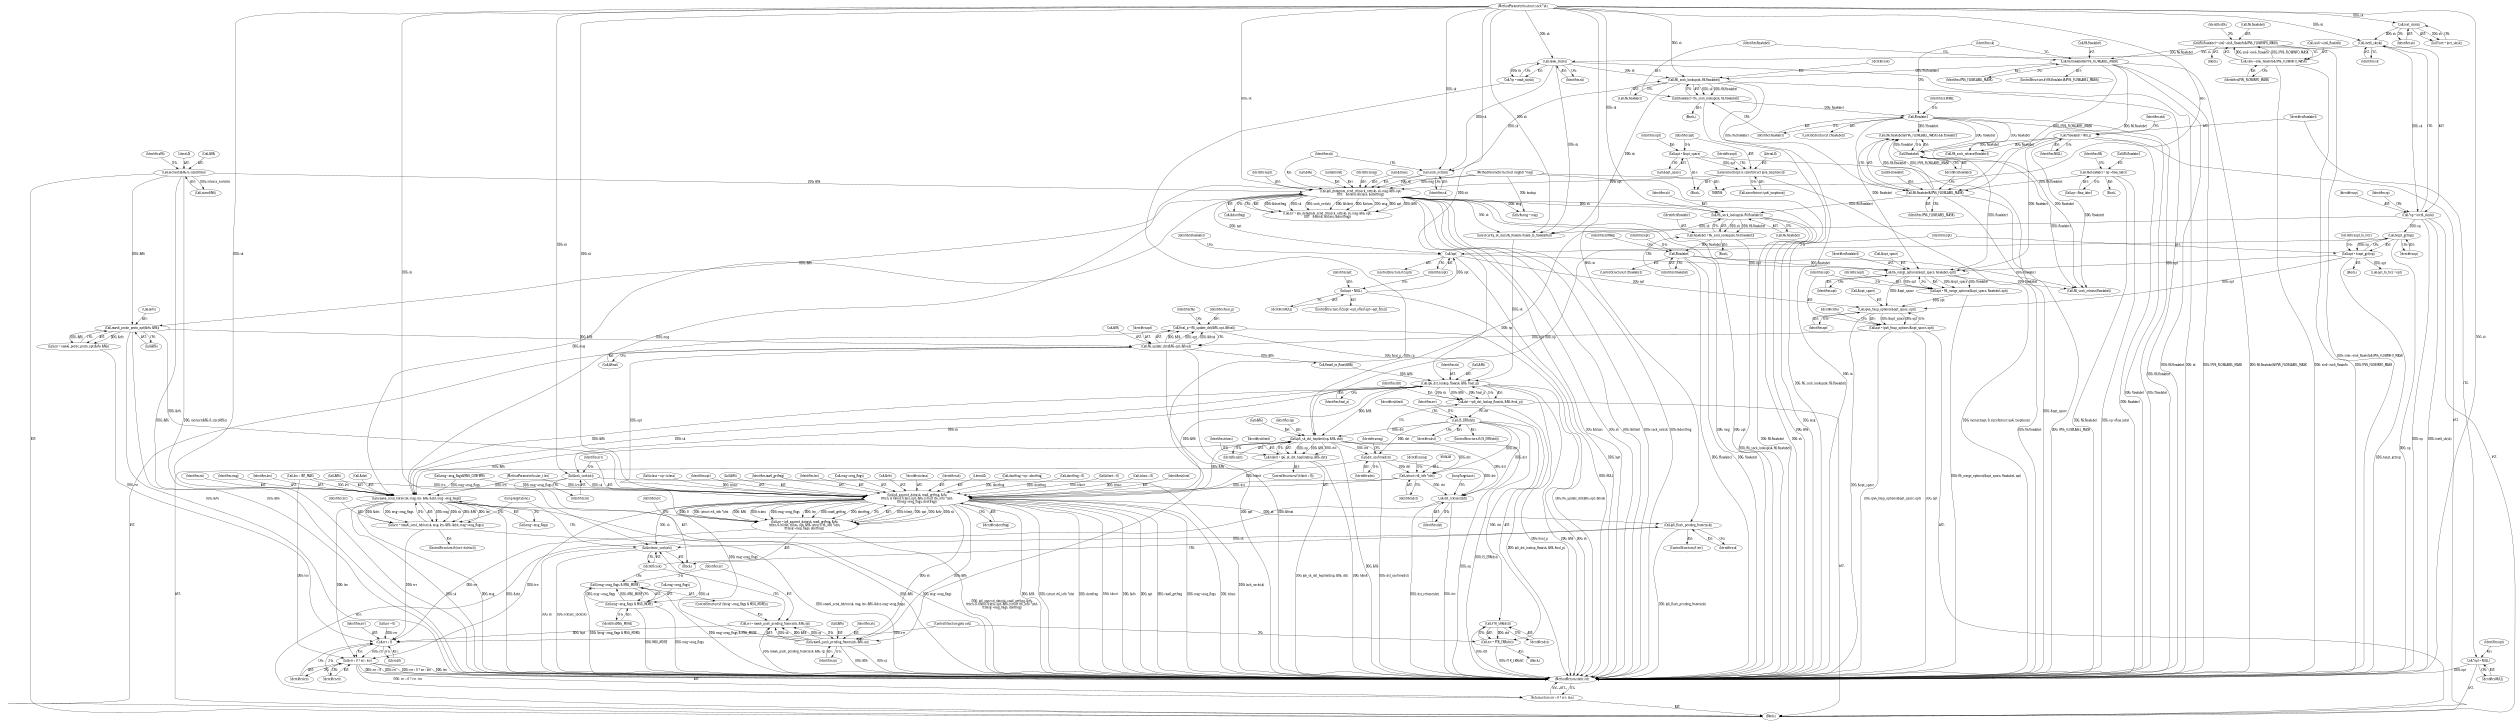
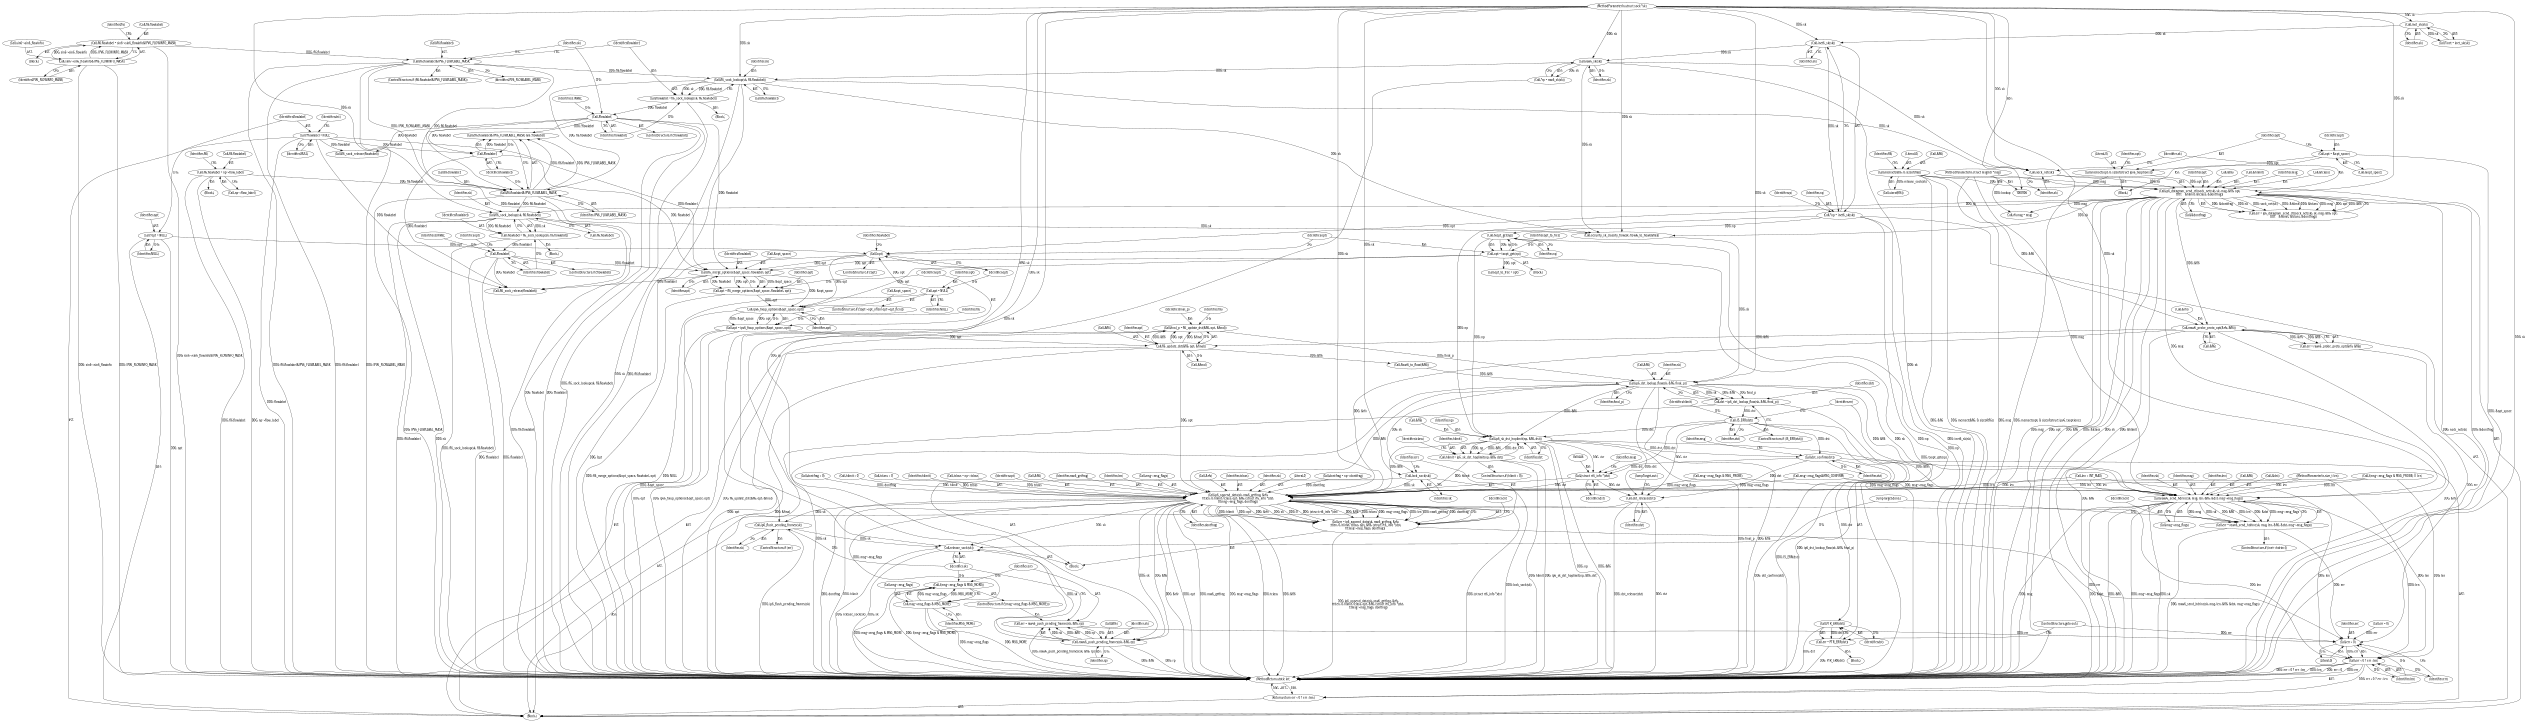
node "(Call,sizeof(struct ipv6_txoptions))": removed
edge "(Call,*opt = NULL)" -> "(Call,!opt)": added, label "DDG: opt"
edge "(MethodParameterIn,struct sock *sk)" -> "(Call,rawv6_push_pending_frames(sk, &fl6, rp))": added, label "DDG: sk"
edge "(Call,dst = ip6_dst_lookup_flow(sk, &fl6, final_p))" -> "(Call,IS_ERR(dst))": label "IPV: dst" -> "DDG: dst"
node "(Call,msg->msg_flags & MSG_PROBE)": added
node "(Call,!(msg->msg_flags & MSG_PROBE) || len)": added
edge "(MethodParameterIn,size_t len)" -> "(Call,err < 0 ? err : len)": added, label "DDG: len"
edge "(Call,err = rawv6_push_pending_frames(sk, &fl6, rp))" -> "(Call,err < 0)": label "DDG: !opt" -> "DDG: err"
edge "(MethodReturn,static int)" -> "(Return,return err < 0 ? err : len;)": label "CFG: " -> "ERR: "
